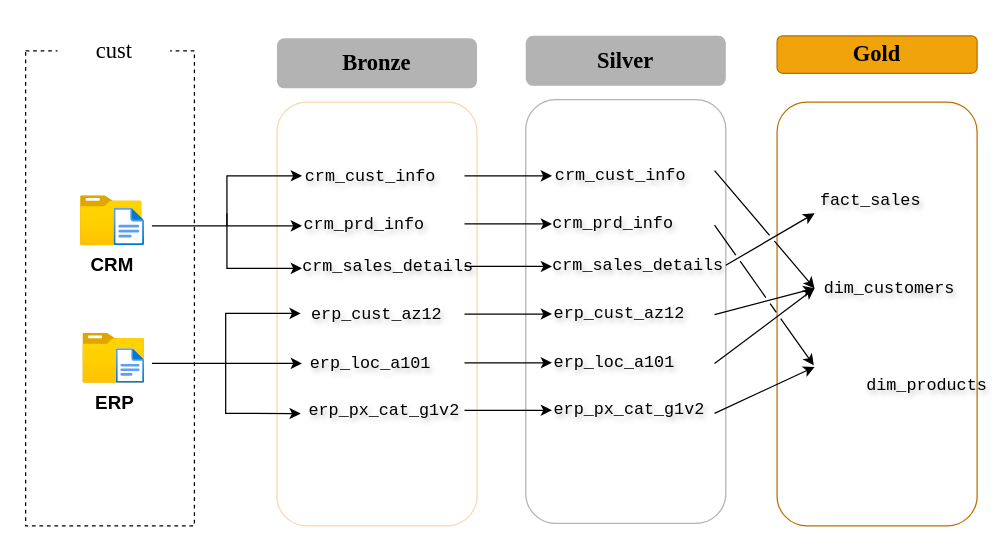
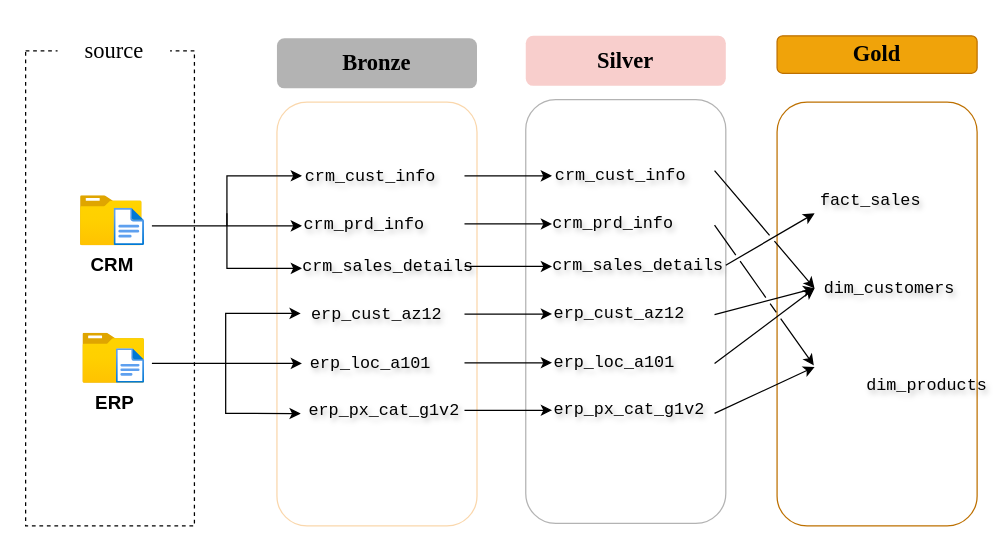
node "cust": label "cust" -> "source"
node "Silver": fillcolor #b3b3b3 -> #f8cecc
